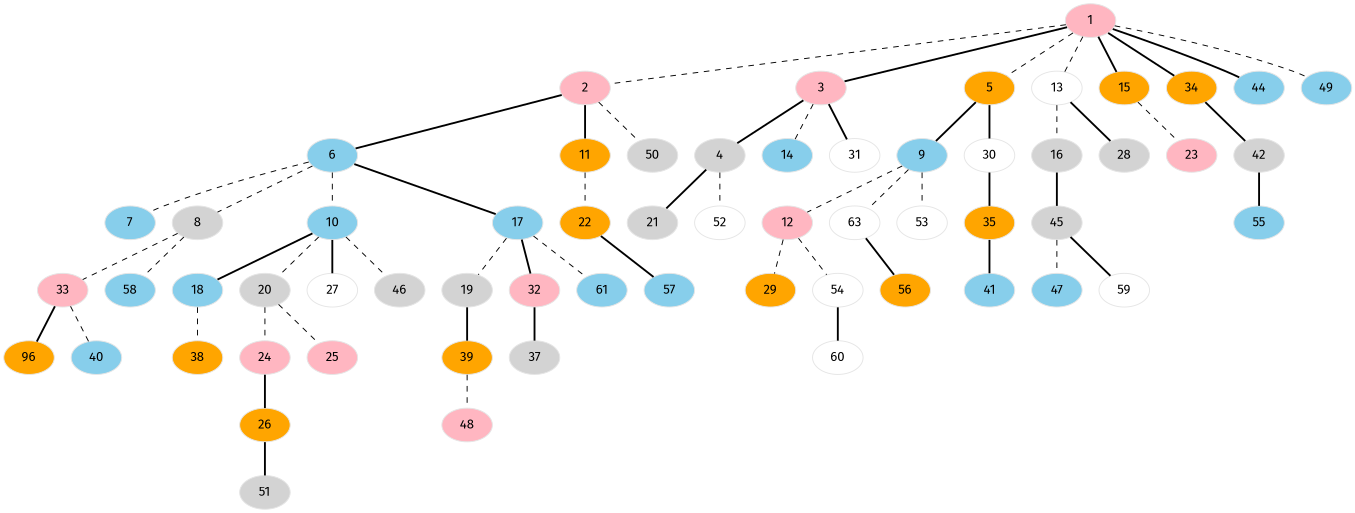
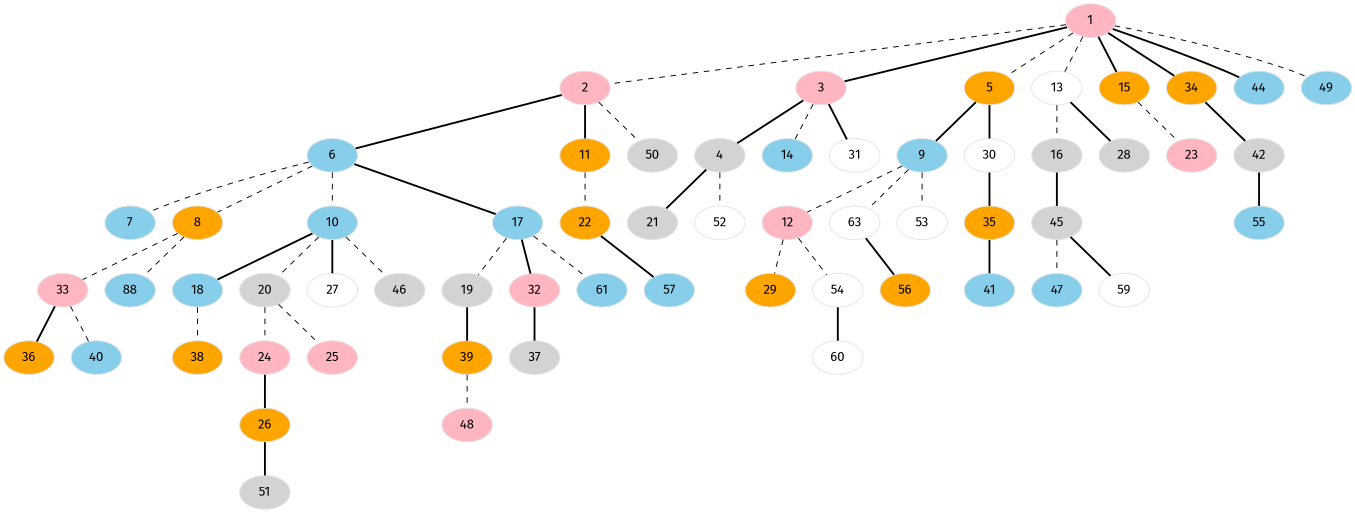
node "8": fillcolor lightgrey -> orange
node "58": label "58" -> "88"
node "96": label "96" -> "36"
